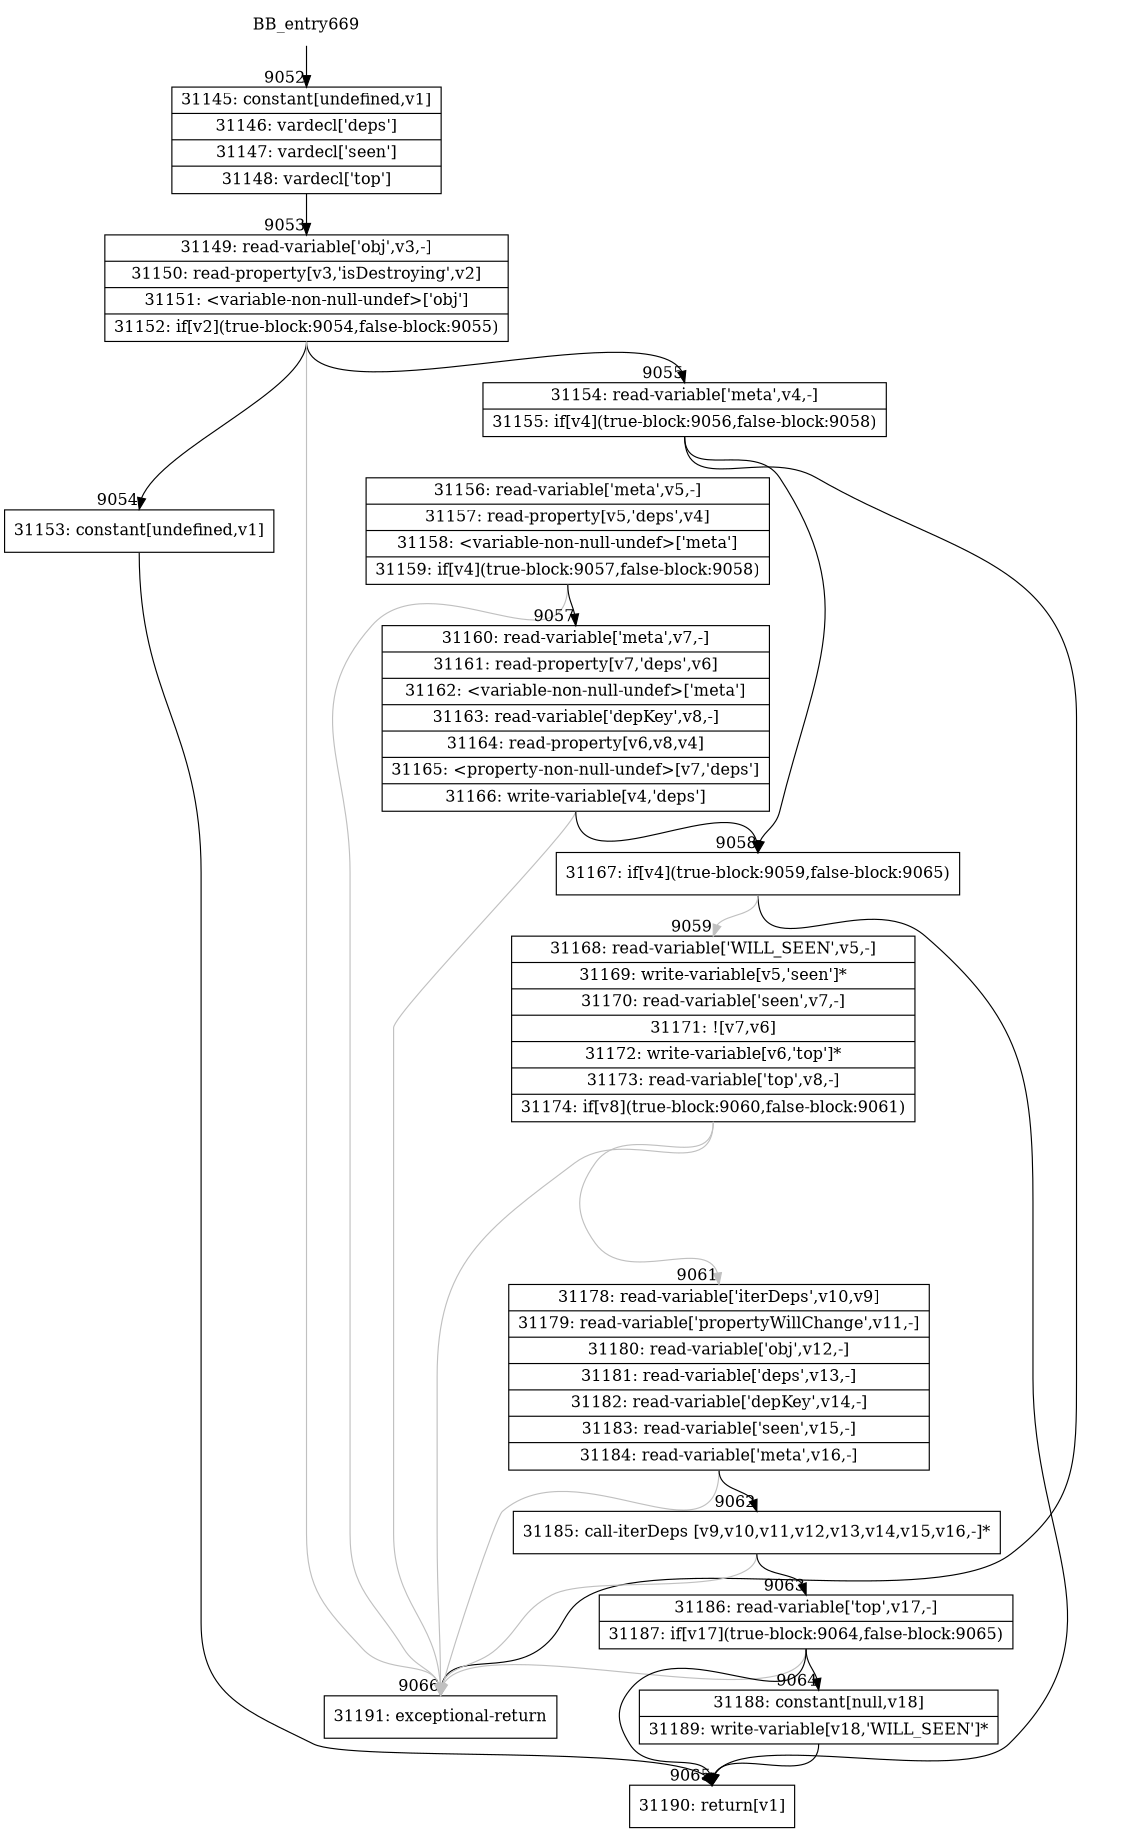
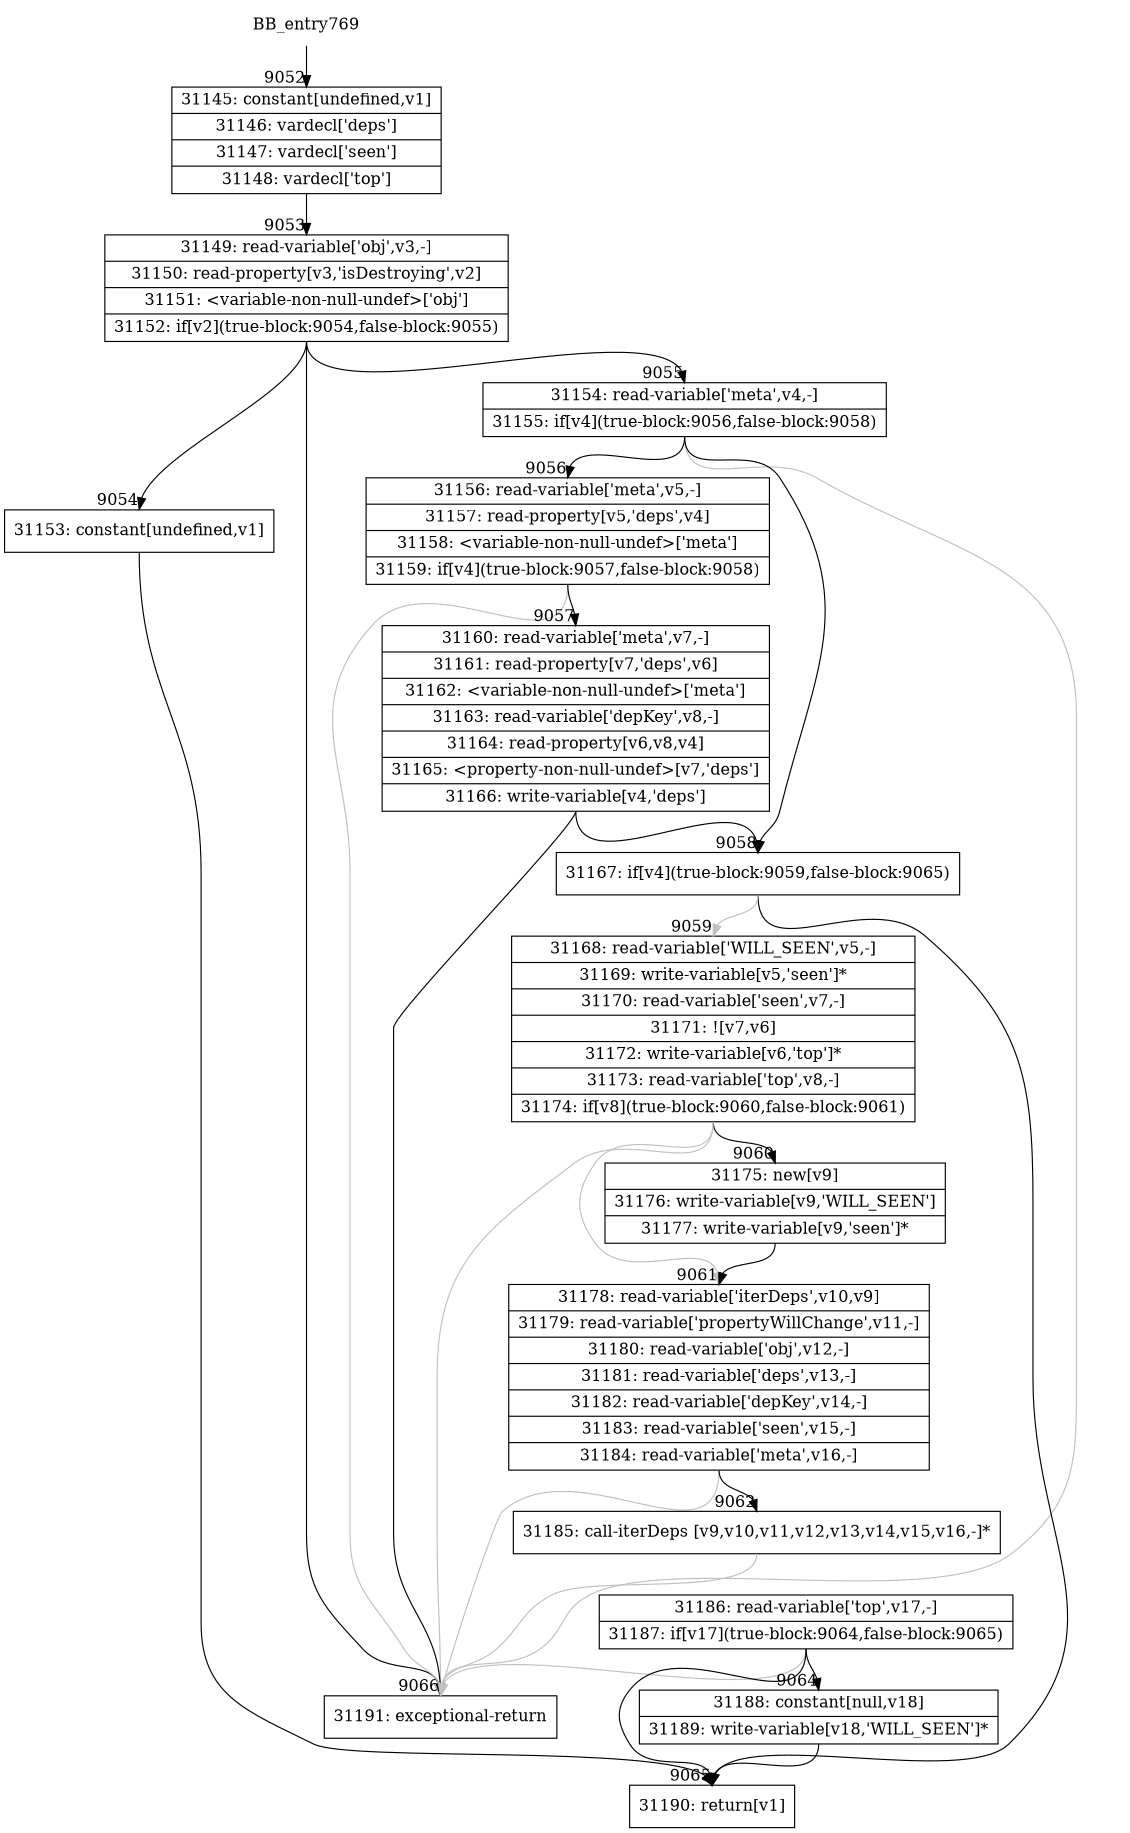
node "BB_entry669": label "BB_entry669" -> "BB_entry769"
edge "31154: read-variable['meta',v4,-]" -> "31156: read-variable['meta',v5,-]": added
edge "31149: read-variable['obj',v3,-]" -> "31191: exceptional-return": color gray -> black
edge "31154: read-variable['meta',v4,-]" -> "31191: exceptional-return": color black -> gray
node "31175: new[v9]": added
edge "31160: read-variable['meta',v7,-]" -> "31191: exceptional-return": color gray -> black
edge "31185: call-iterDeps [v9,v10,v11,v12,v13,v14,v15,v16,-]*" -> "31186: read-variable['top',v17,-]": removed
